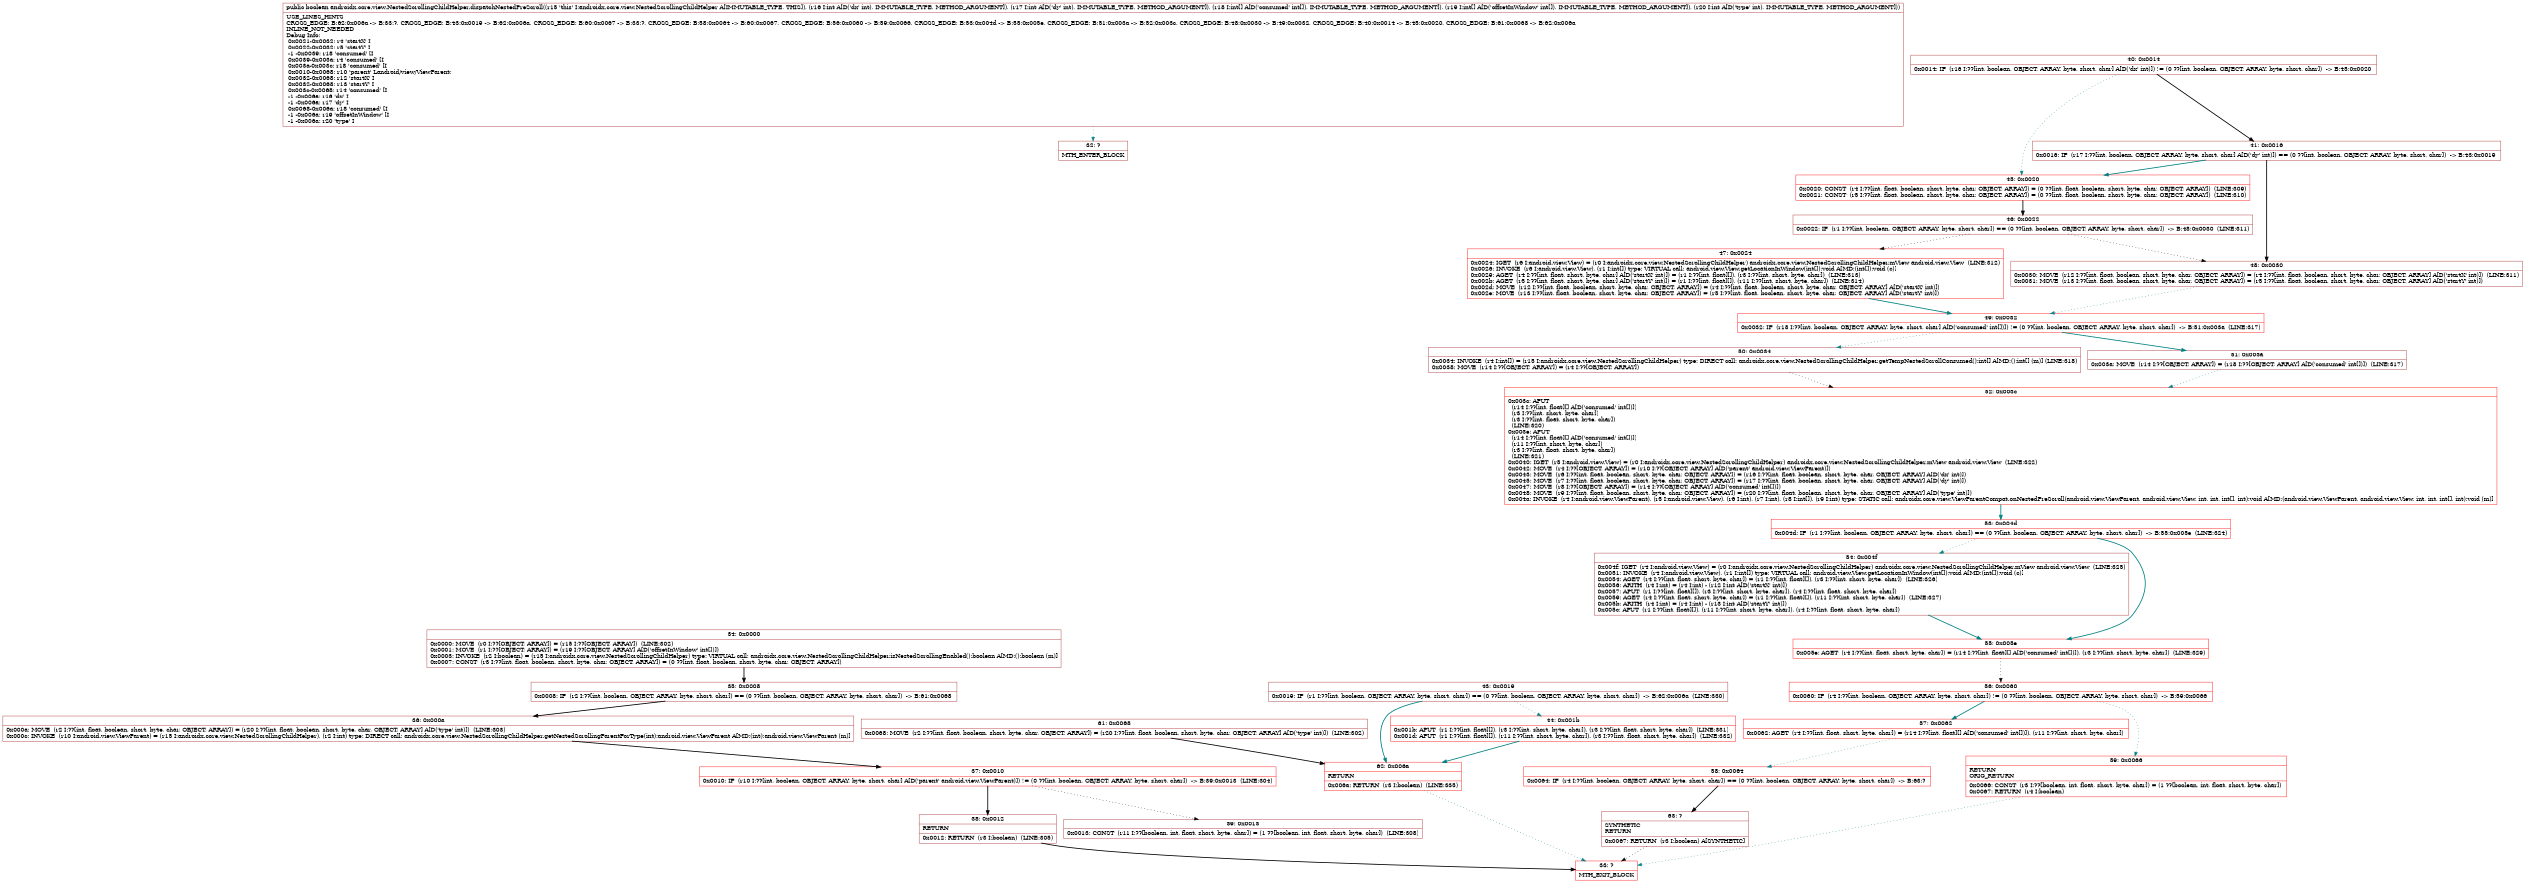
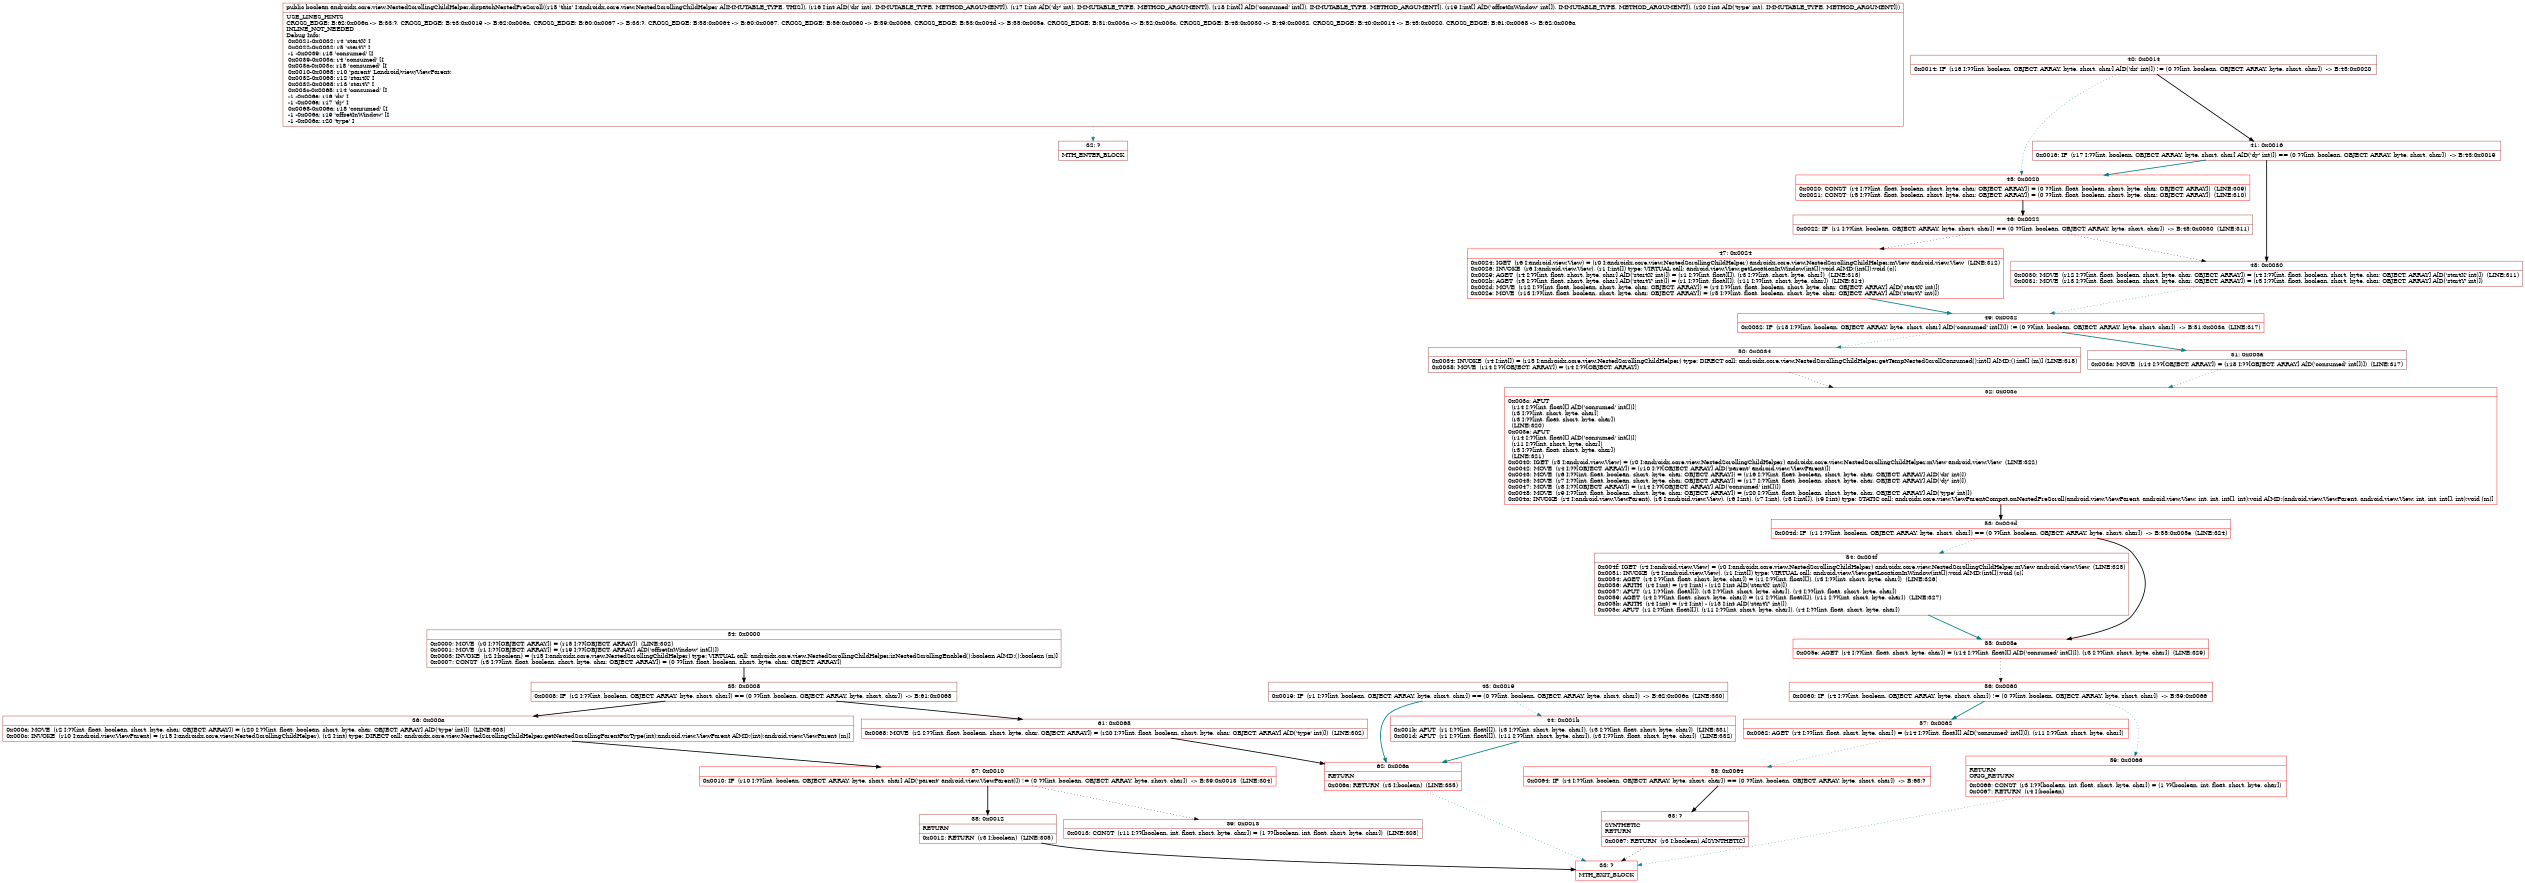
edge "52: 0x003c" -> "53: 0x004d": color teal -> black
edge "53: 0x004d" -> "55: 0x005e": color teal -> black
edge "35: 0x0008" -> "61: 0x0068": added
